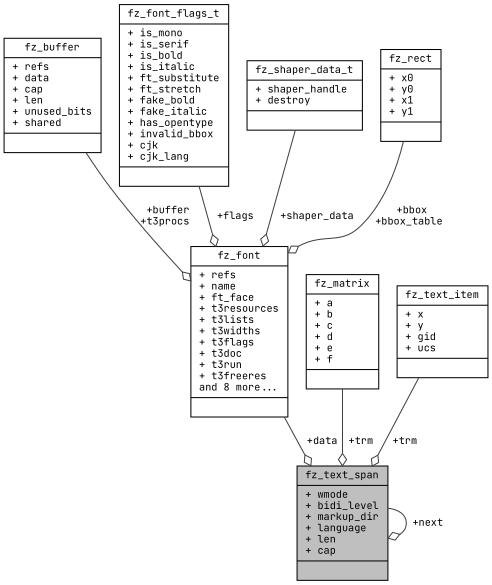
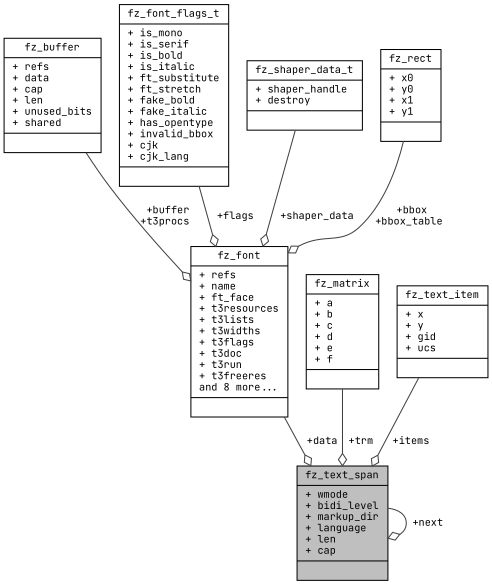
edge "fz_text_item" -> "fz_text_span": label " +trm" -> " +items"
